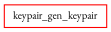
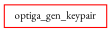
node "keypair_gen_keypair": label "keypair_gen_keypair" -> "optiga_gen_keypair"
